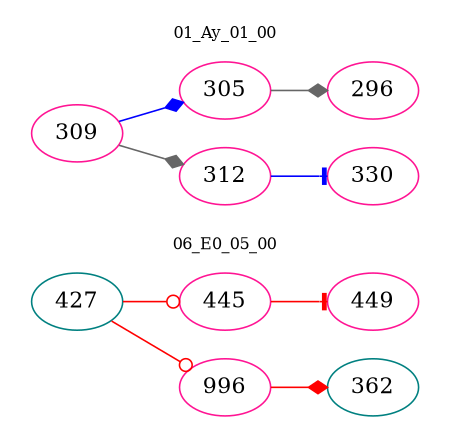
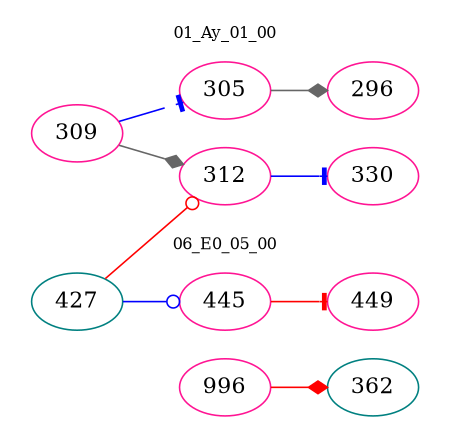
edge "309" -> "305": arrowhead diamond -> tee
edge "427" -> "445": color red -> blue
edge "427" -> "996": now "427" -> "312"
